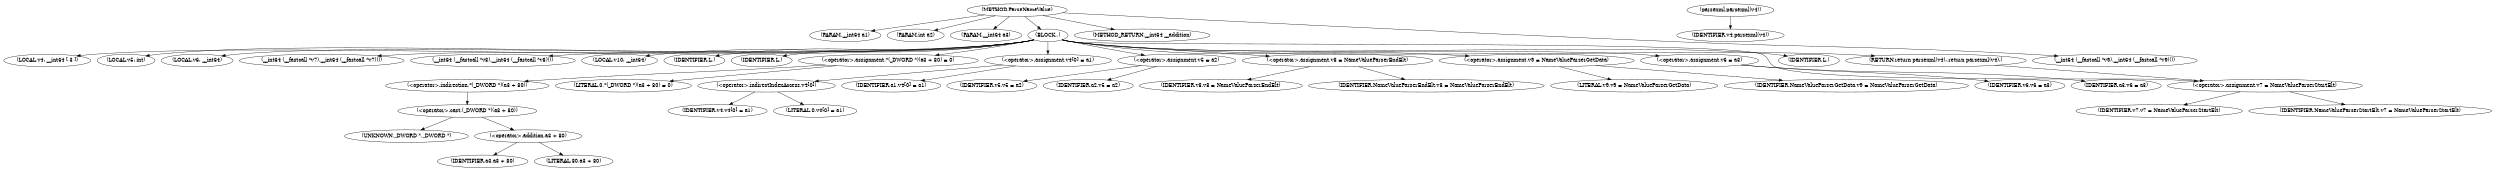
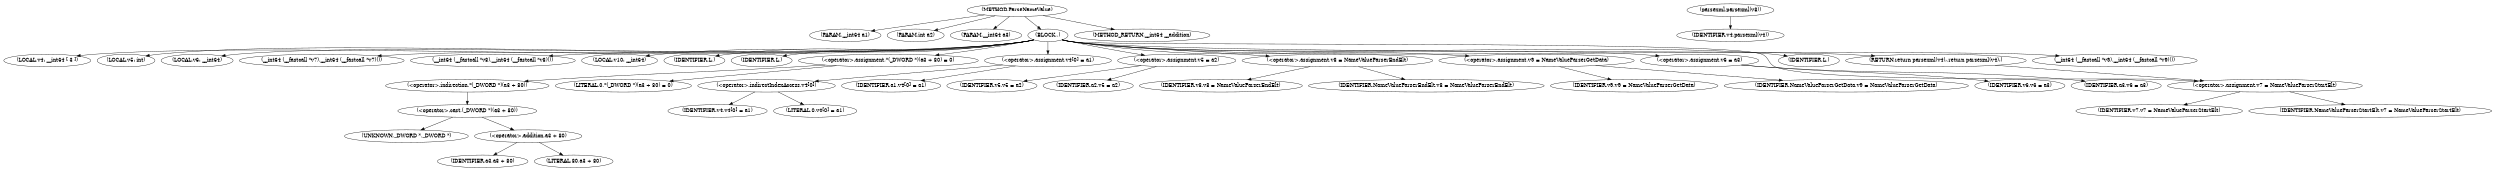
node "(parsexml,parsexml(v4))": label "(parsexml,parsexml(v4))" -> "(parsexml,parsexml(v8))"
edge "(METHOD,ParseNameValue)" -> "(__int64 (__fastcall *v9),__int64 (__fastcall *v9)())": now "(BLOCK,,)" -> "(__int64 (__fastcall *v9),__int64 (__fastcall *v9)())"
node "(LITERAL,v9,v9 = NameValueParserGetData)": label "(LITERAL,v9,v9 = NameValueParserGetData)" -> "(IDENTIFIER,v9,v9 = NameValueParserGetData)"
